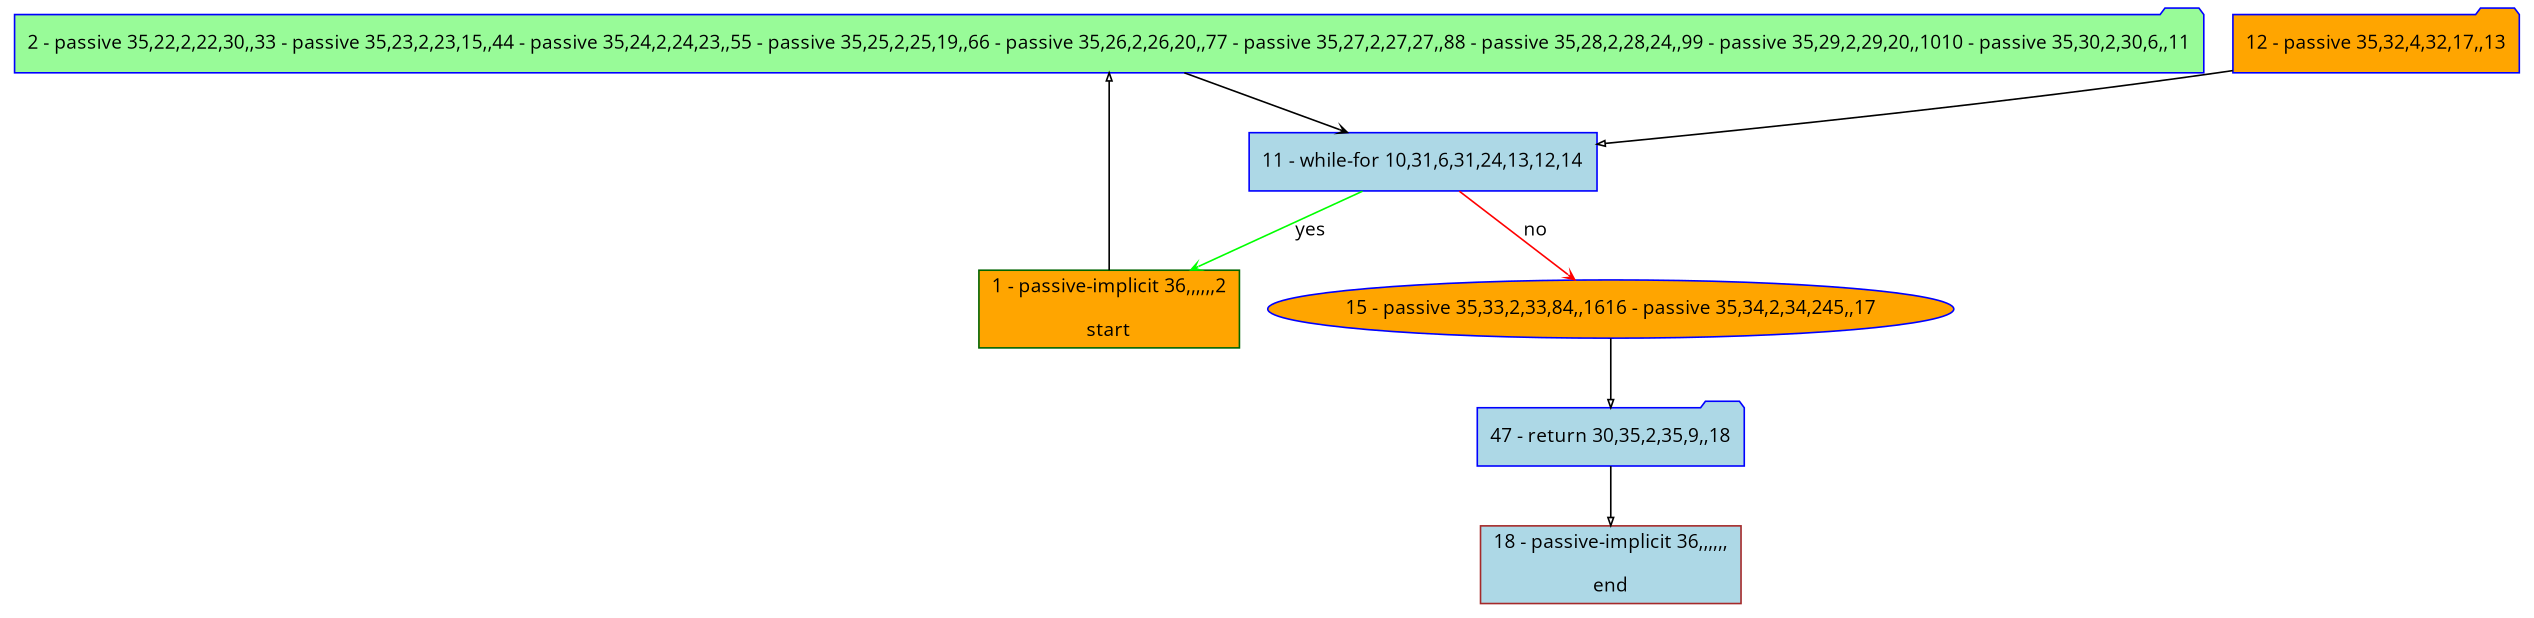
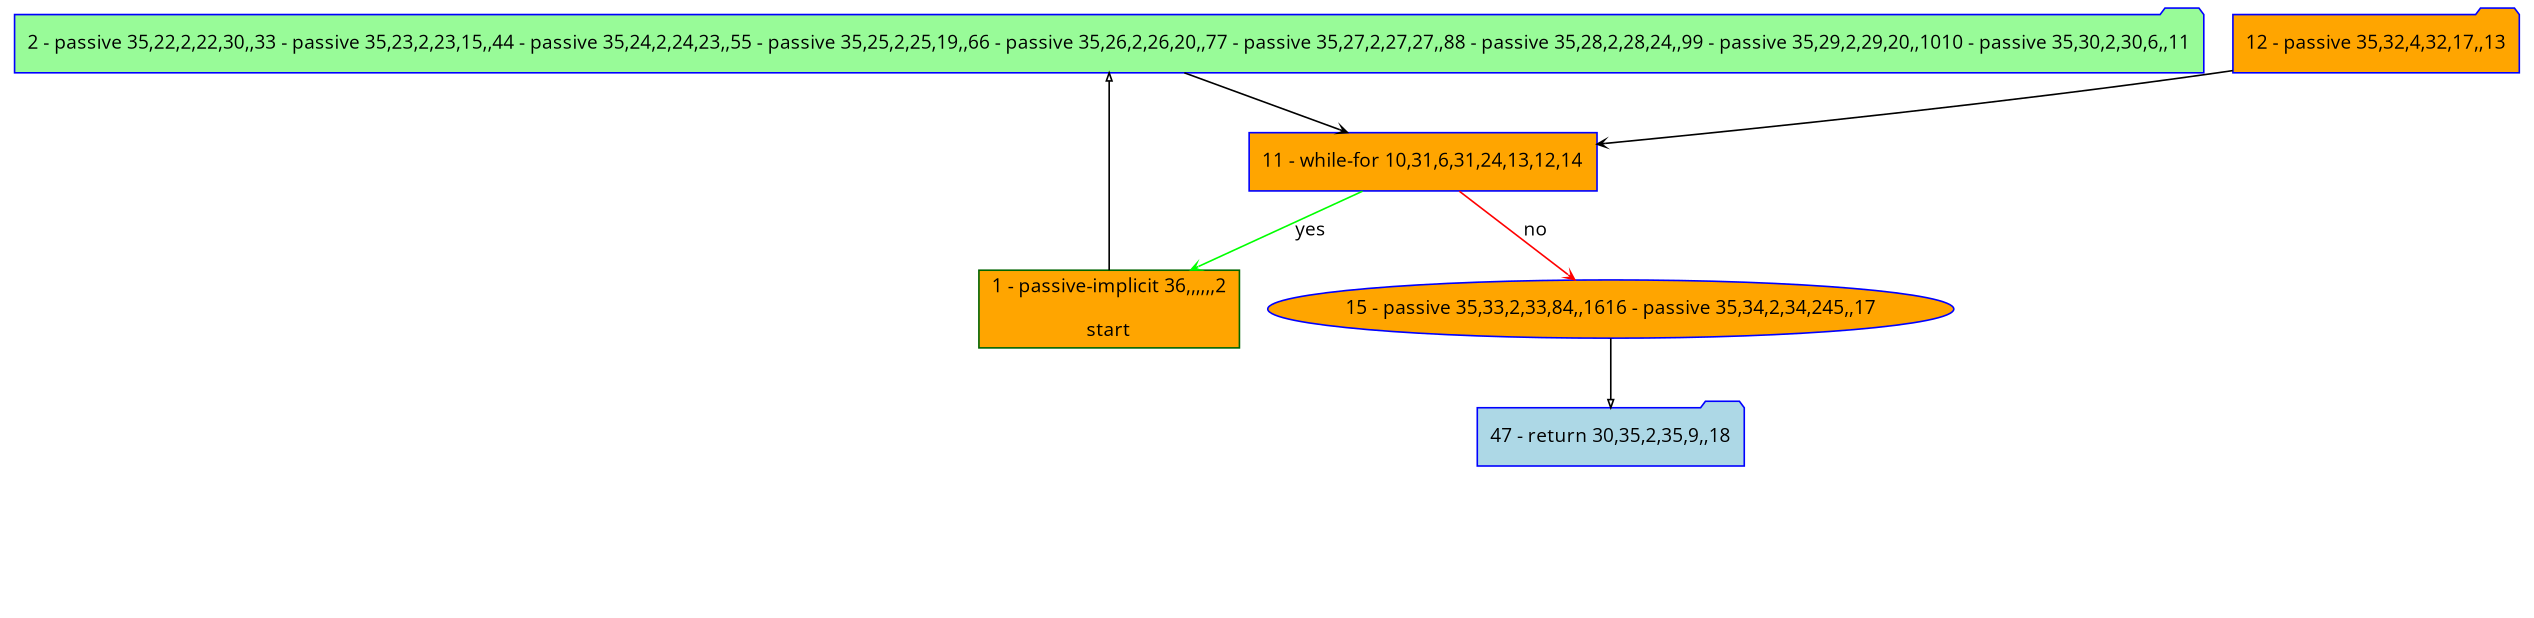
edge "12 - passive 35,32,4,32,17,,13" -> "11 - while-for 10,31,6,31,24,13,12,14": arrowhead onormal -> vee
node "11 - while-for 10,31,6,31,24,13,12,14": fillcolor lightblue -> orange
node "18 - passive-implicit 36,,,,,, end": removed
